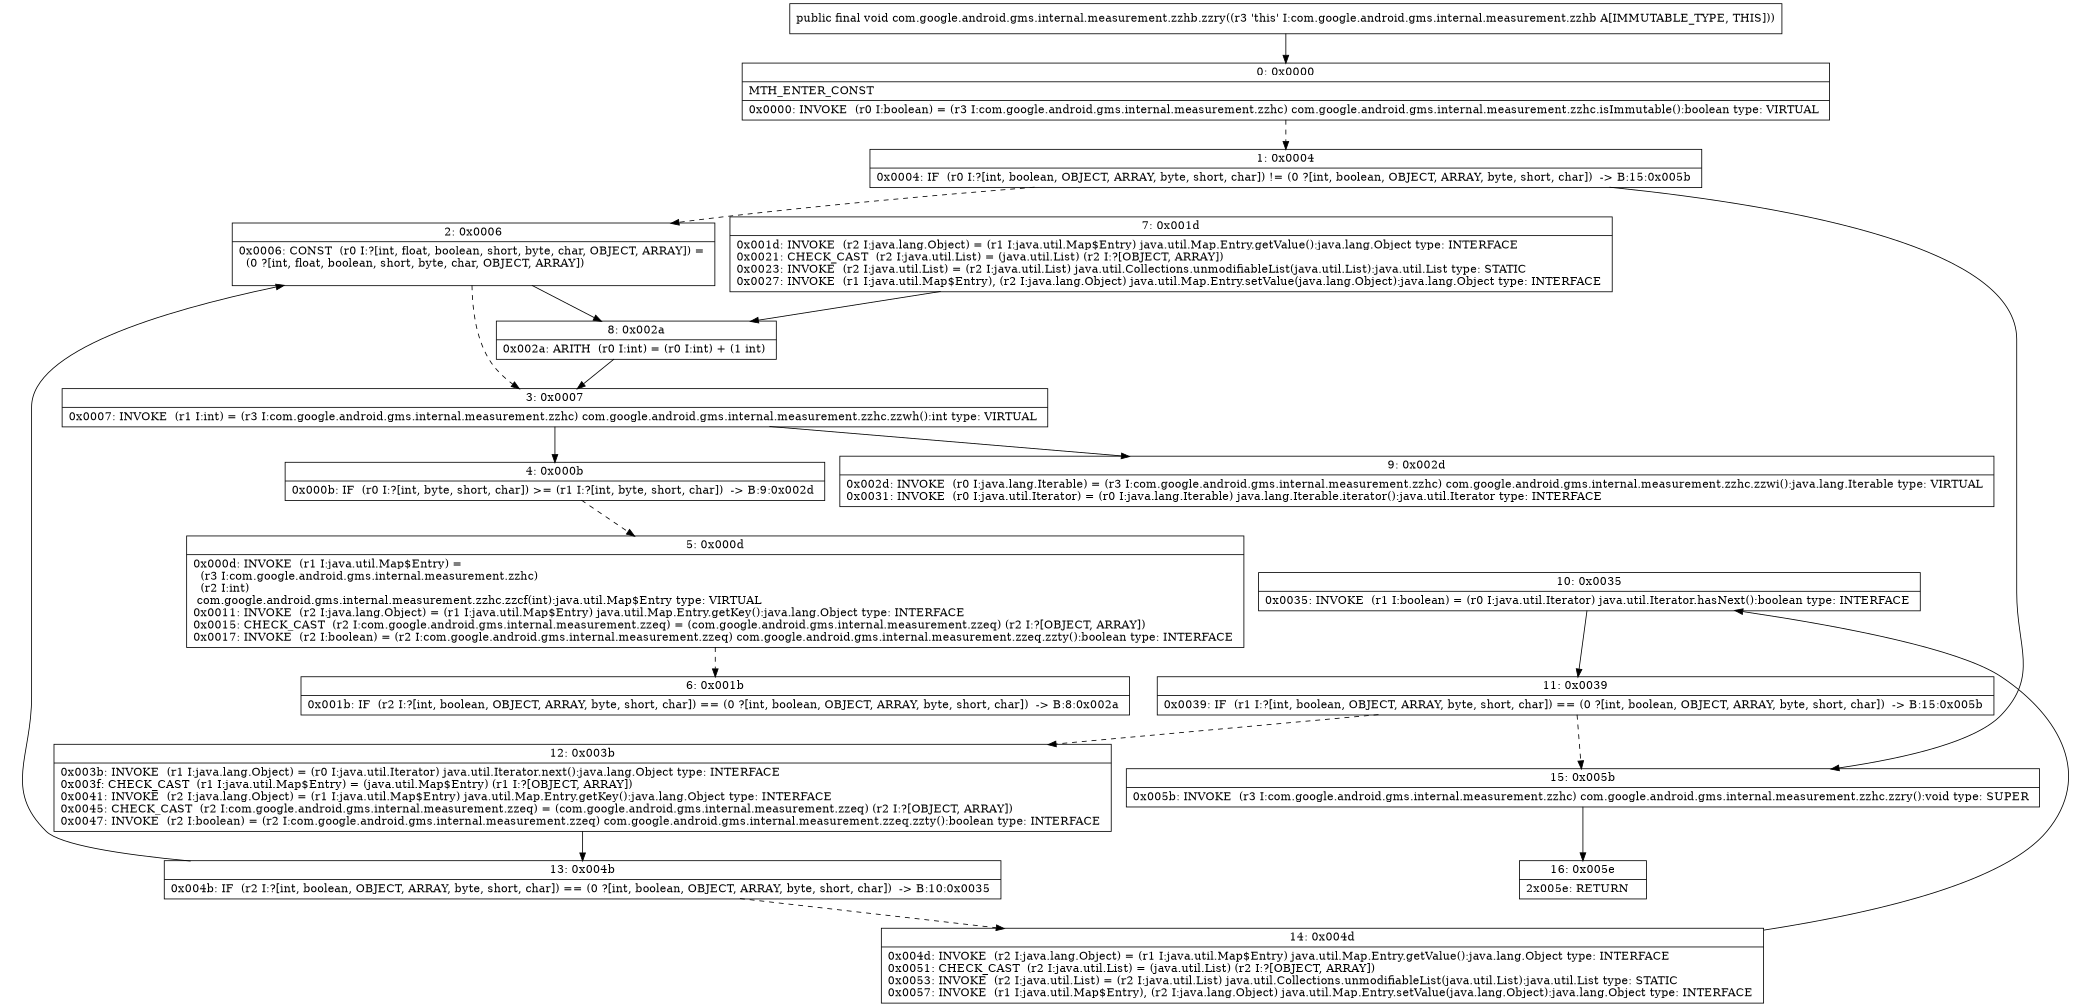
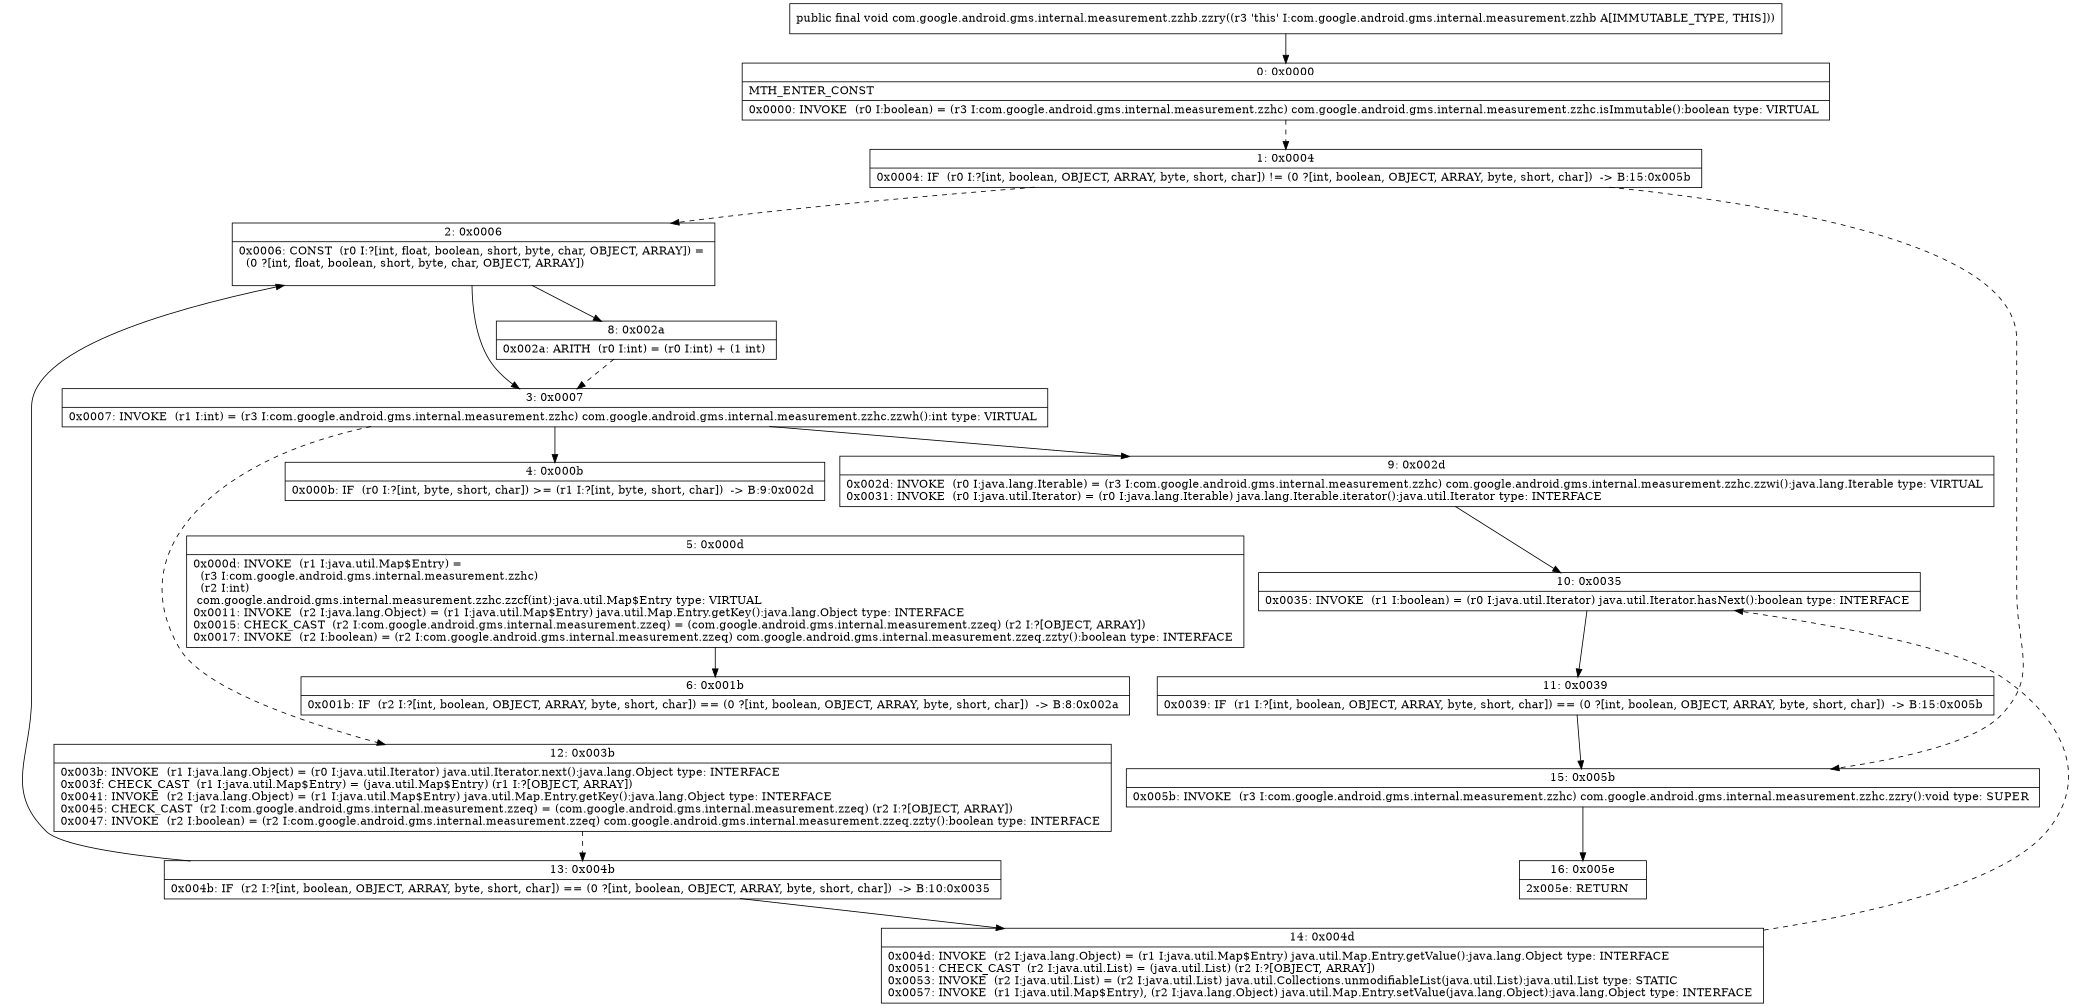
node "7: 0x001d": removed
edge "2: 0x0006" -> "3: 0x0007": style dashed -> solid
edge "8: 0x002a" -> "3: 0x0007": style solid -> dashed
edge "1: 0x0004" -> "15: 0x005b": style solid -> dashed
edge "4: 0x000b" -> "5: 0x000d": removed
edge "9: 0x002d" -> "10: 0x0035": added
edge "5: 0x000d" -> "6: 0x001b": style dashed -> solid
edge "11: 0x0039" -> "12: 0x003b": now "3: 0x0007" -> "12: 0x003b"
edge "11: 0x0039" -> "15: 0x005b": style dashed -> solid
edge "14: 0x004d" -> "10: 0x0035": style solid -> dashed
edge "12: 0x003b" -> "13: 0x004b": style solid -> dashed
edge "13: 0x004b" -> "14: 0x004d": style dashed -> solid
